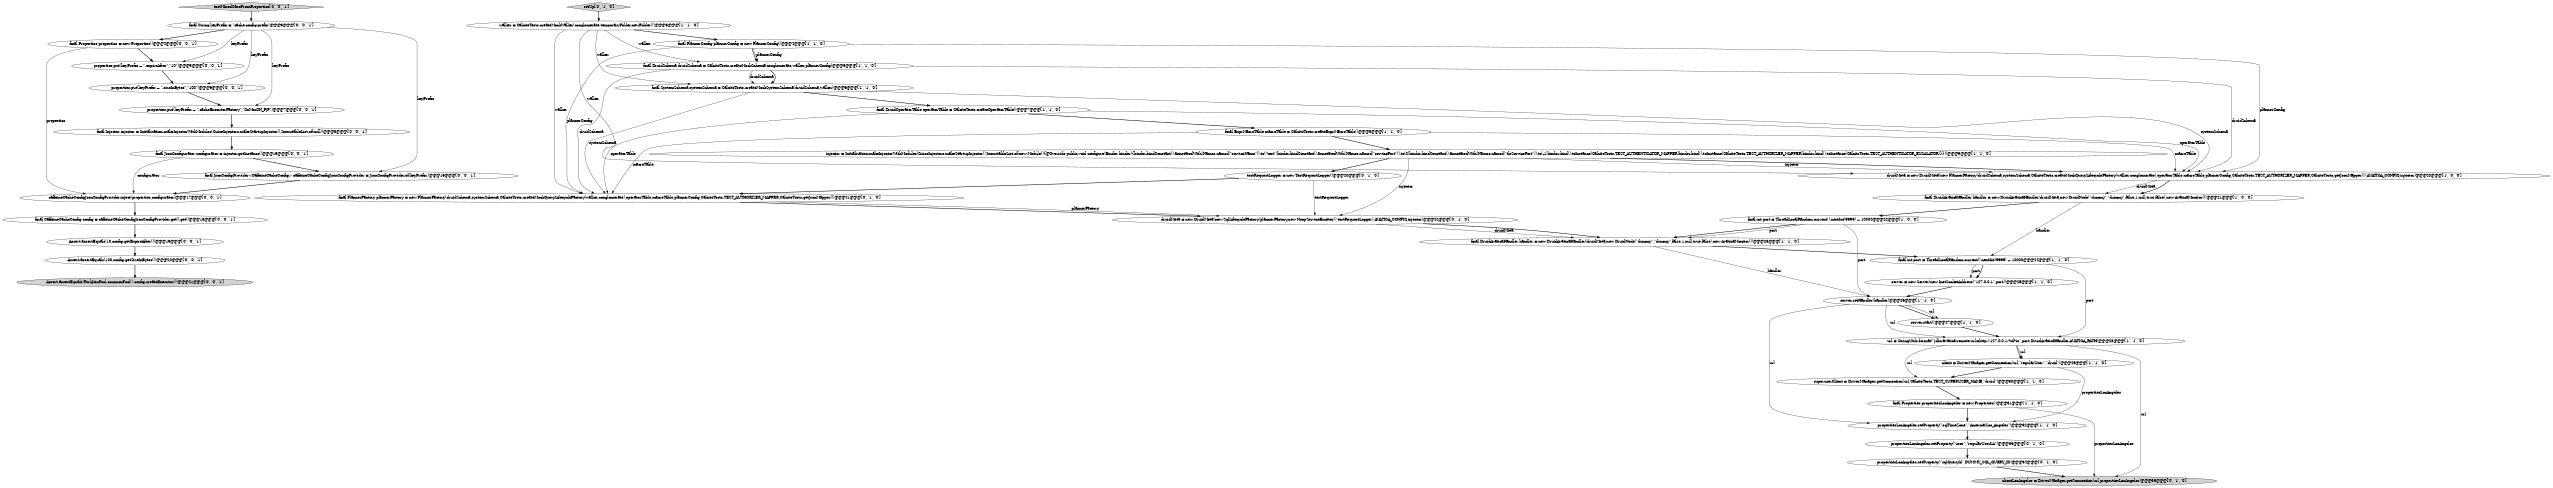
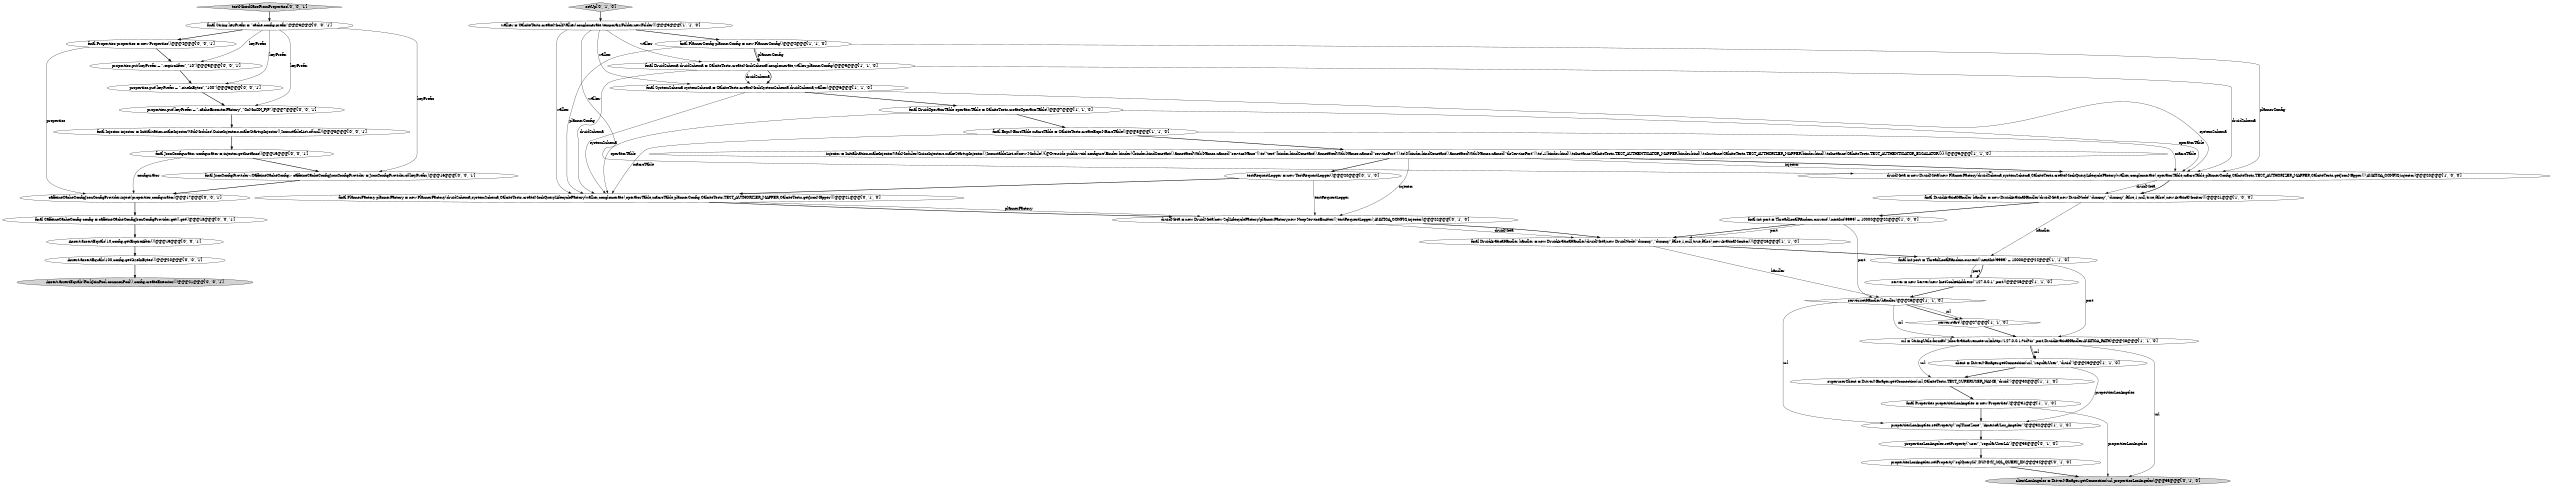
node "server.setHandler(handler)@@@26@@@['1', '1', '0']": shape ellipse -> diamond
node "server.start()@@@27@@@['1', '1', '0']": shape ellipse -> diamond
